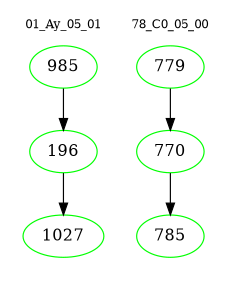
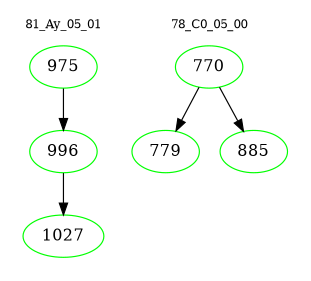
cluster "01_Ay_05_01": label "01_Ay_05_01" -> "81_Ay_05_01"
node "985": label "985" -> "975"
edge "779" -> "770": reversed
node "196": label "196" -> "996"
node "785": label "785" -> "885"
